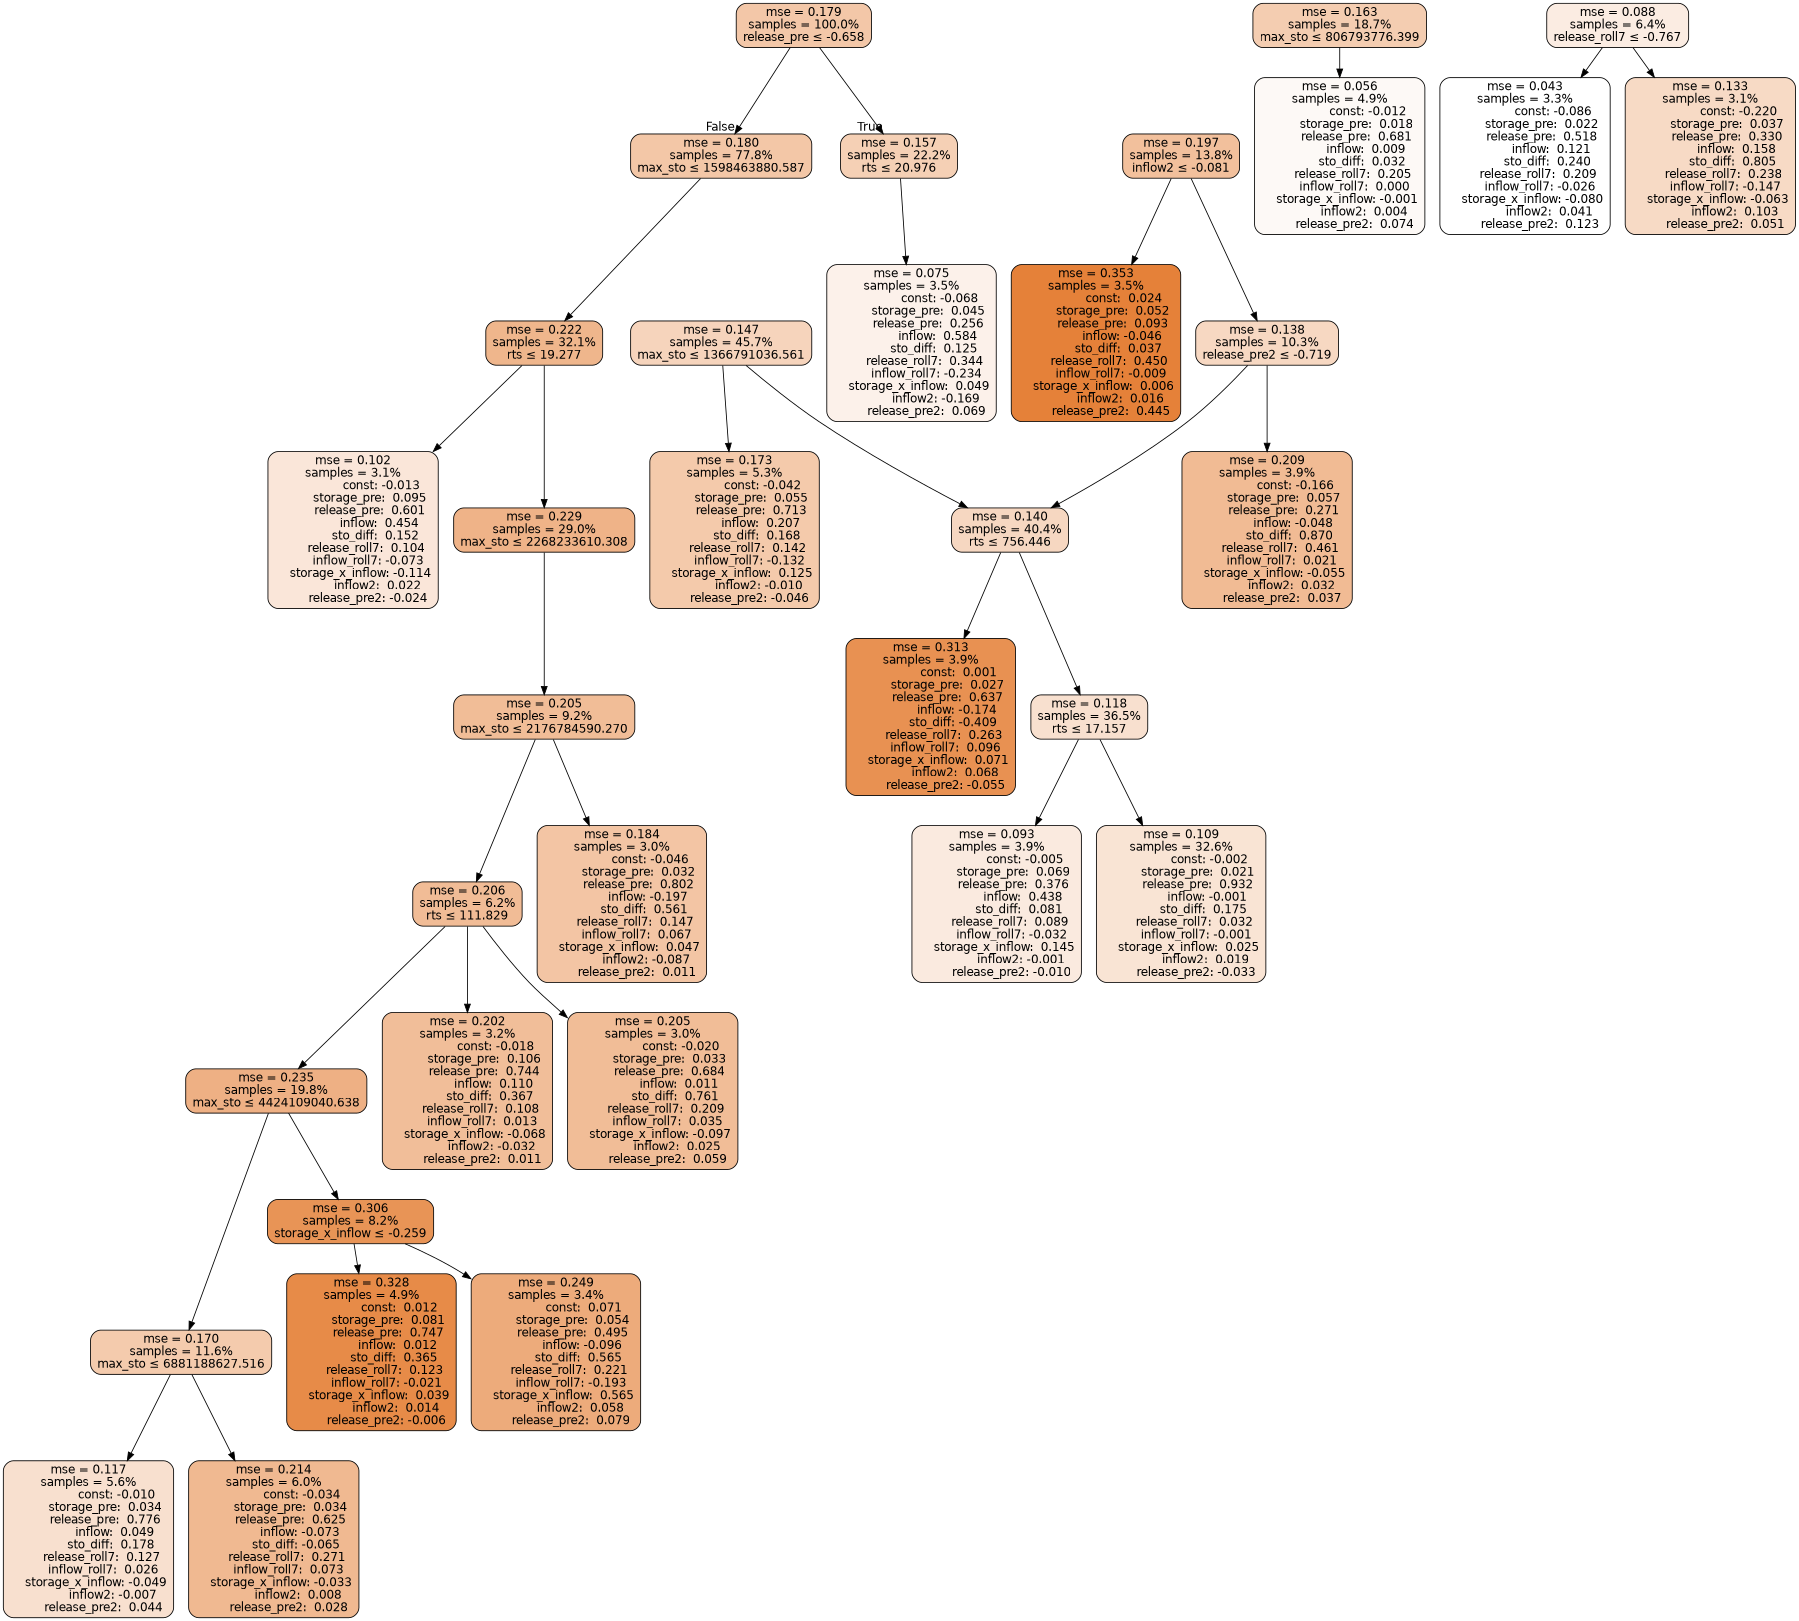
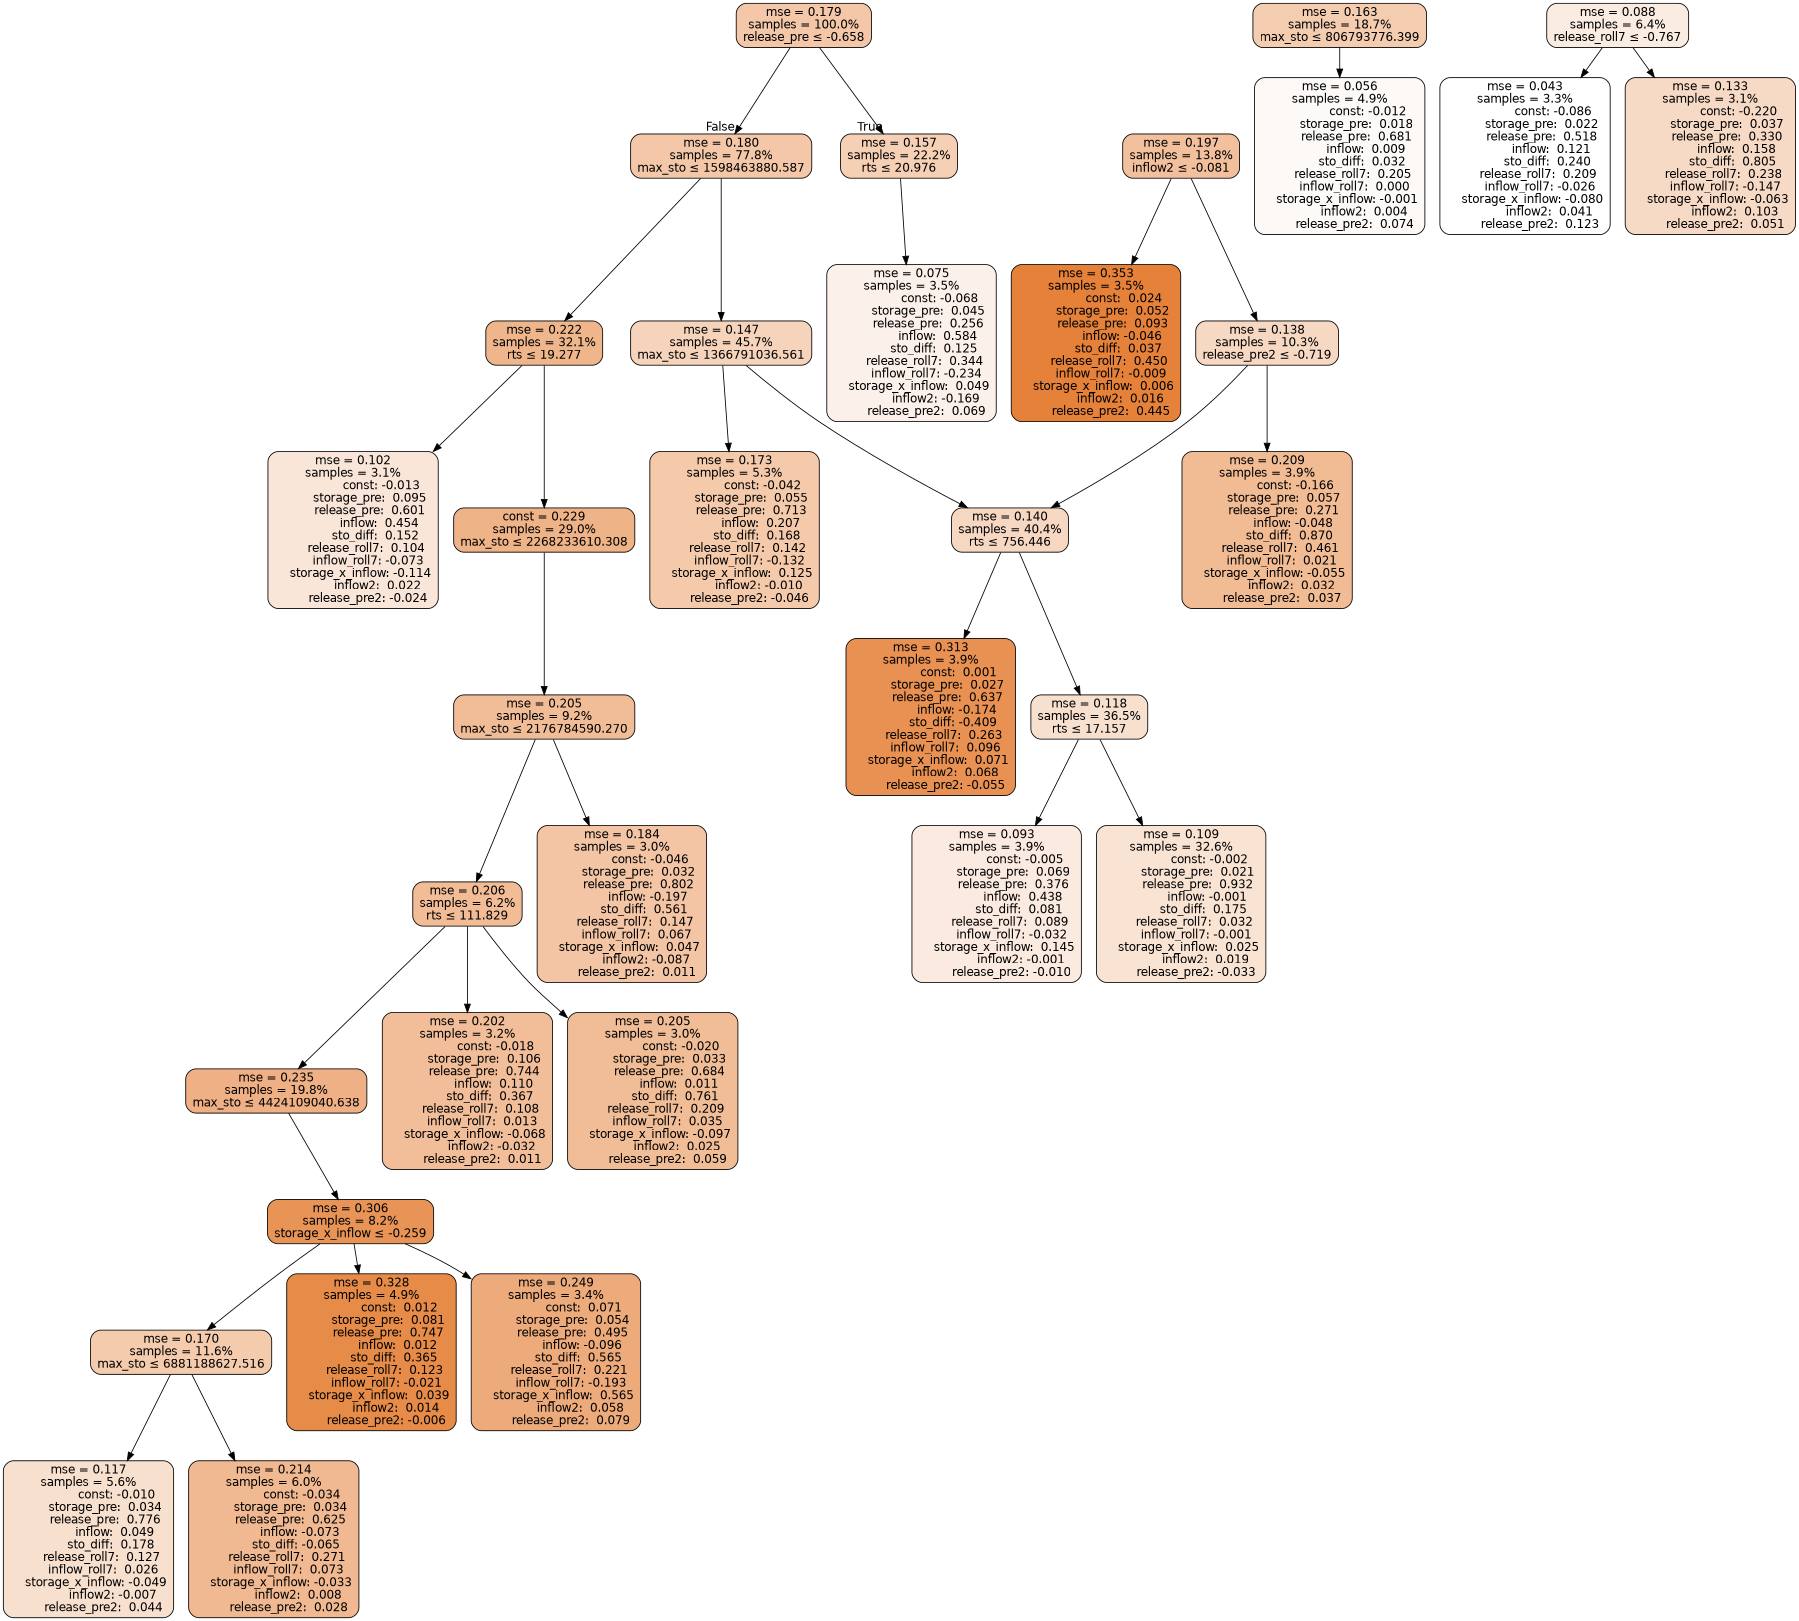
edge "mse = 0.180 samples = 77.8% max_sto ≤ 1598463880.587" -> "mse = 0.147 samples = 45.7% max_sto ≤ 1366791036.561": added
node "mse = 0.229 samples = 29.0% max_sto ≤ 2268233610.308": label "mse = 0.229 samples = 29.0% max_sto ≤ 2268233610.308" -> "const = 0.229 samples = 29.0% max_sto ≤ 2268233610.308"
edge "mse = 0.235 samples = 19.8% max_sto ≤ 4424109040.638" -> "mse = 0.170 samples = 11.6% max_sto ≤ 6881188627.516": now "mse = 0.306 samples = 8.2% storage_x_inflow ≤ -0.259" -> "mse = 0.170 samples = 11.6% max_sto ≤ 6881188627.516"
